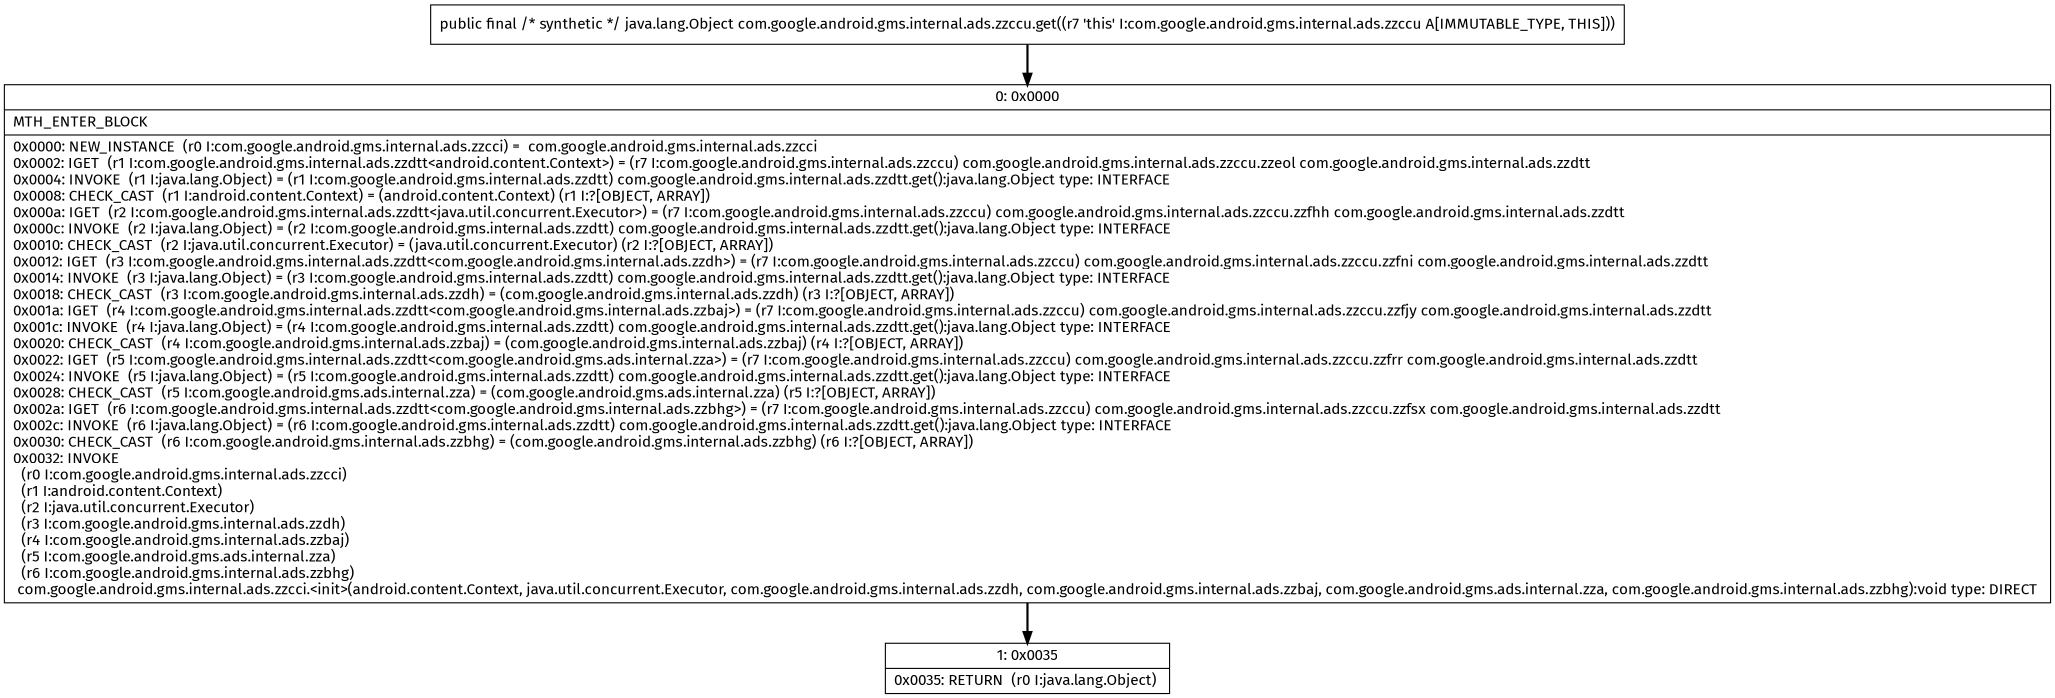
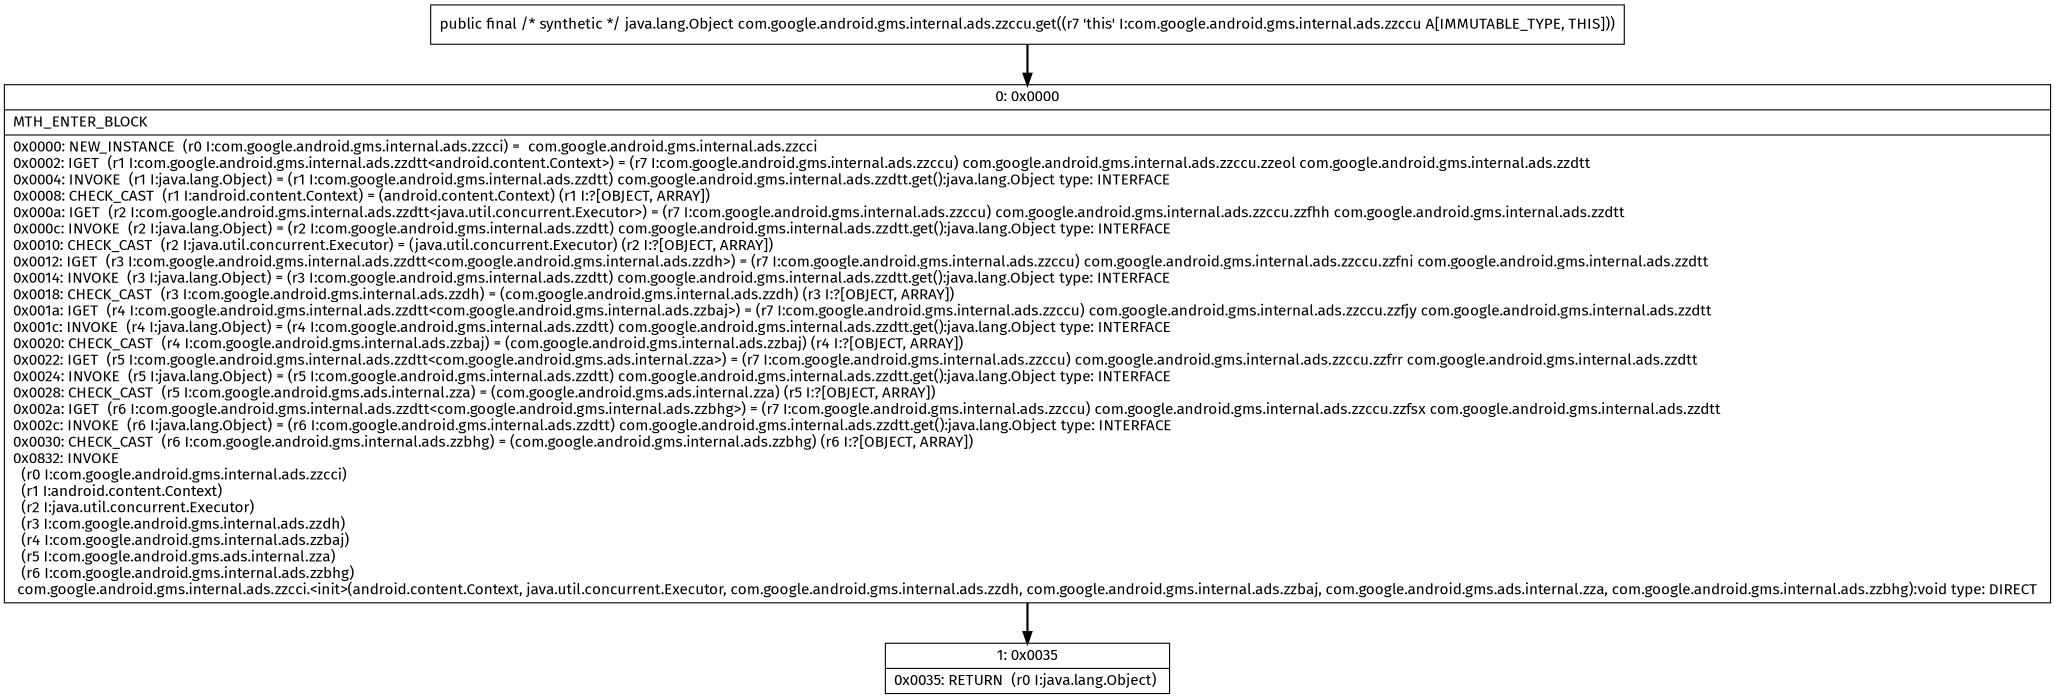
node "0: 0x0000": text "0x0032: INVOKE" -> "0x0832: INVOKE"
